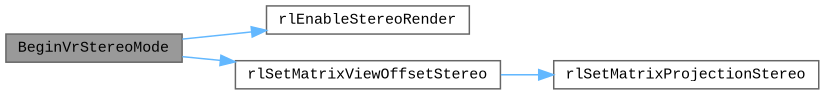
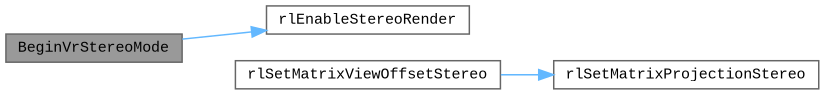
edge "BeginVrStereoMode" -> "rlSetMatrixViewOffsetStereo": removed
